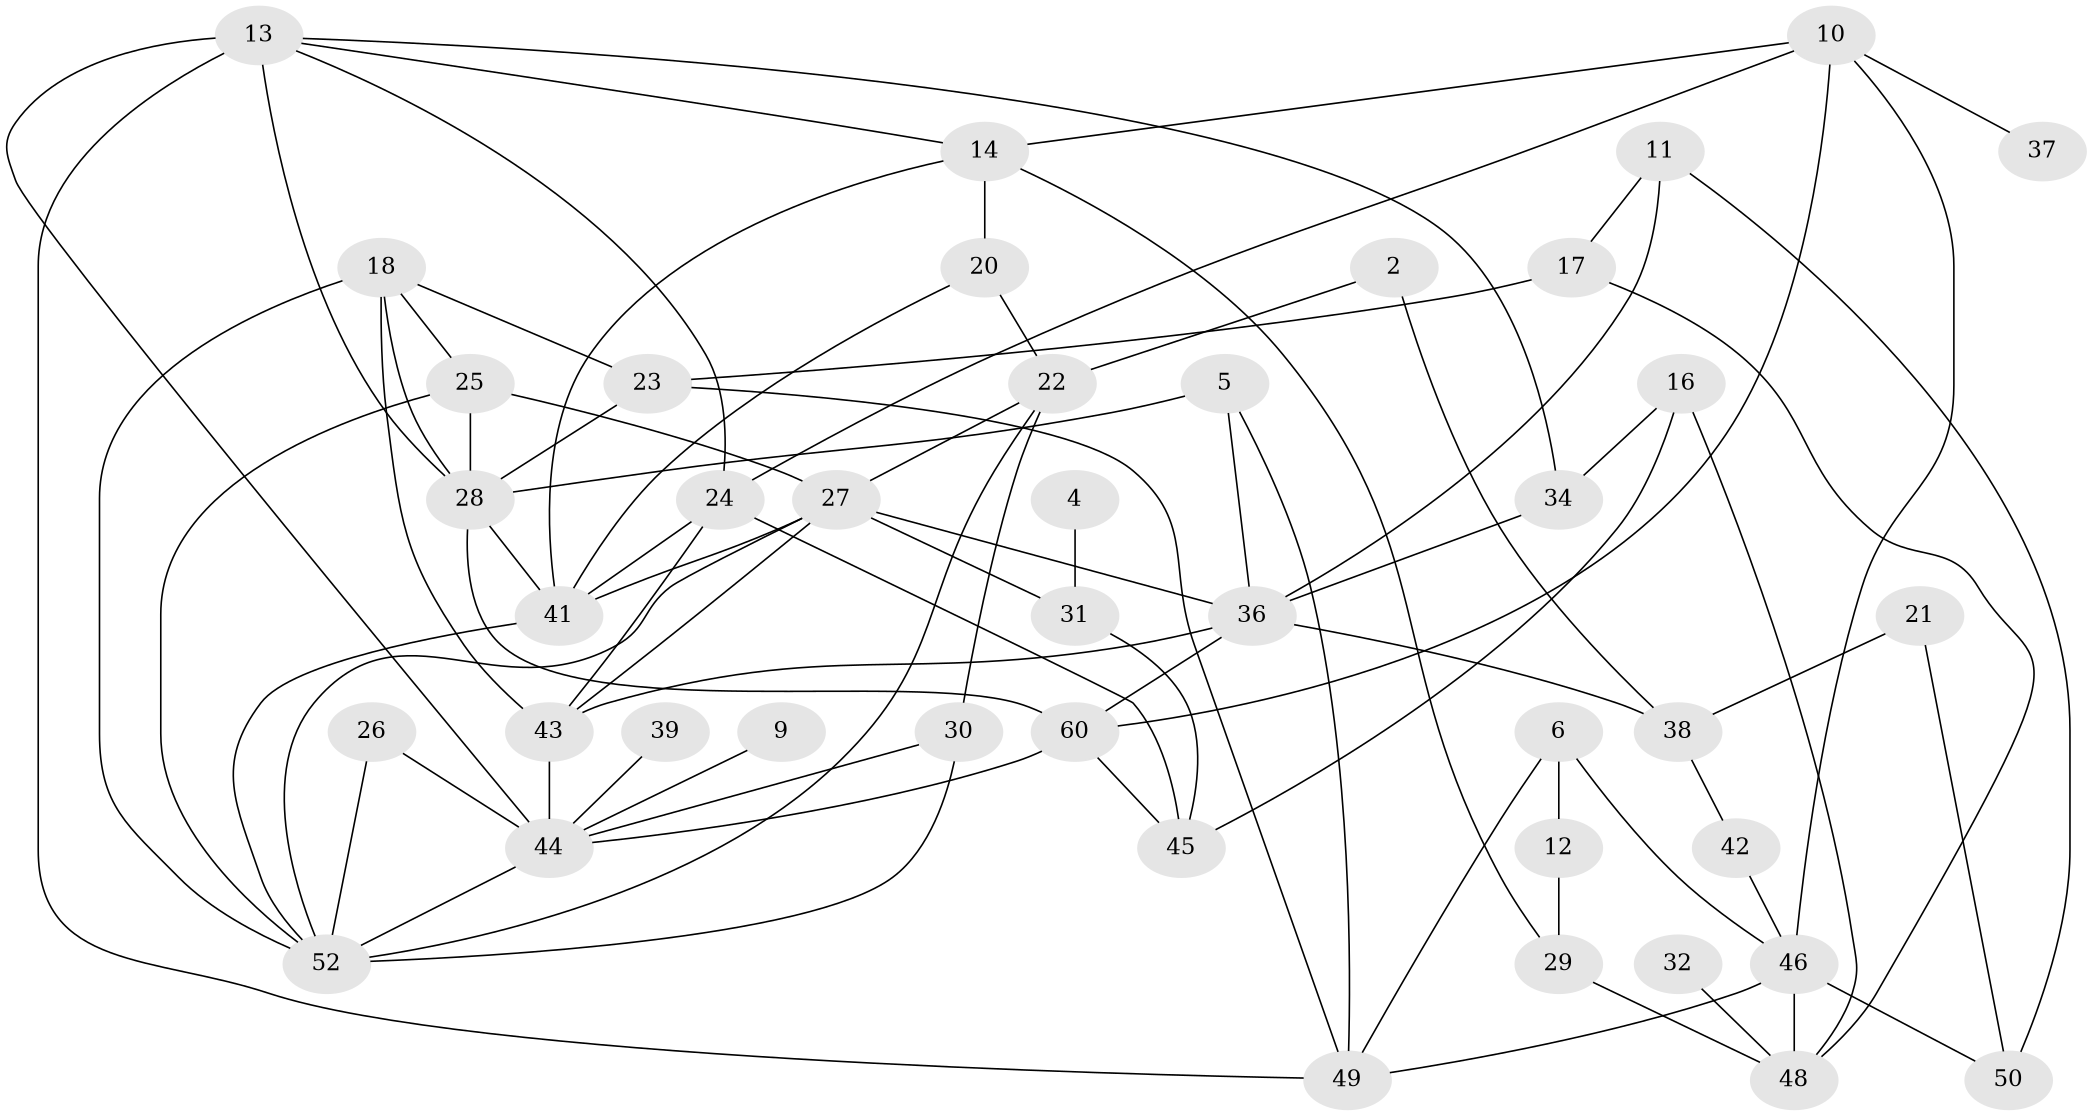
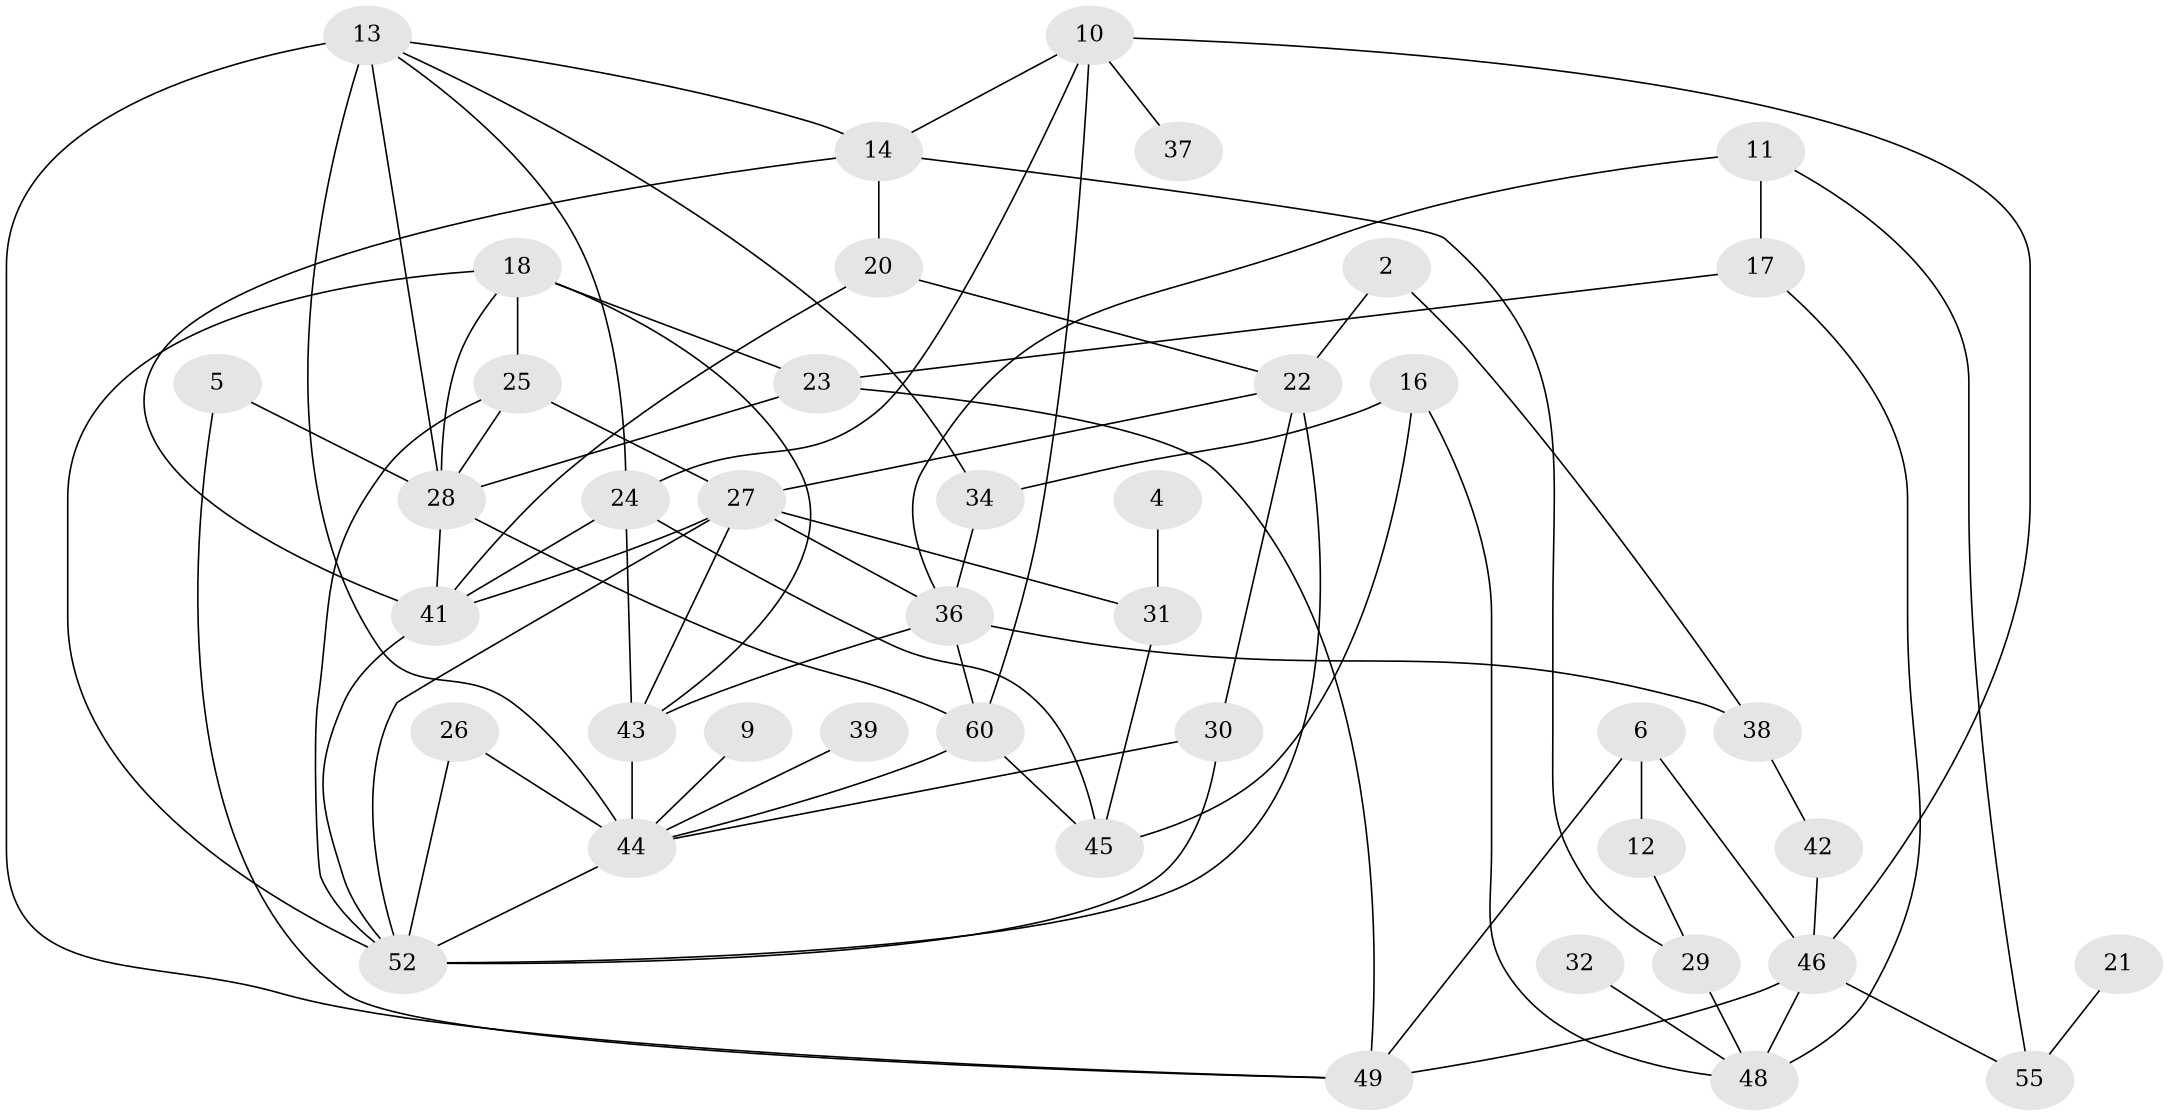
edge "5" -- "36": removed
edge "21" -- "38": removed
node "50": label "50" -> "55"
